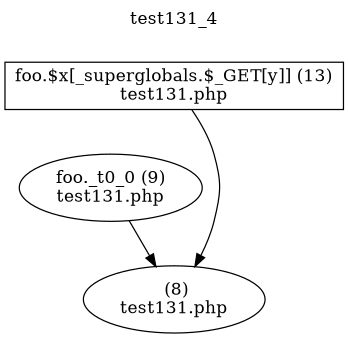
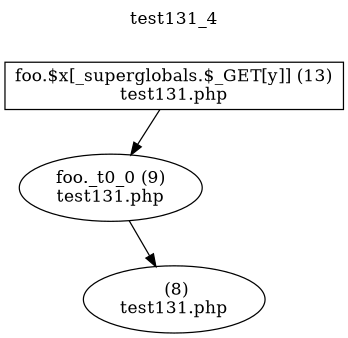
edge "foo.$x[_superglobals.$_GET[y]] (13) test131.php" -> "(8) test131.php": now "foo.$x[_superglobals.$_GET[y]] (13) test131.php" -> "foo._t0_0 (9) test131.php"
